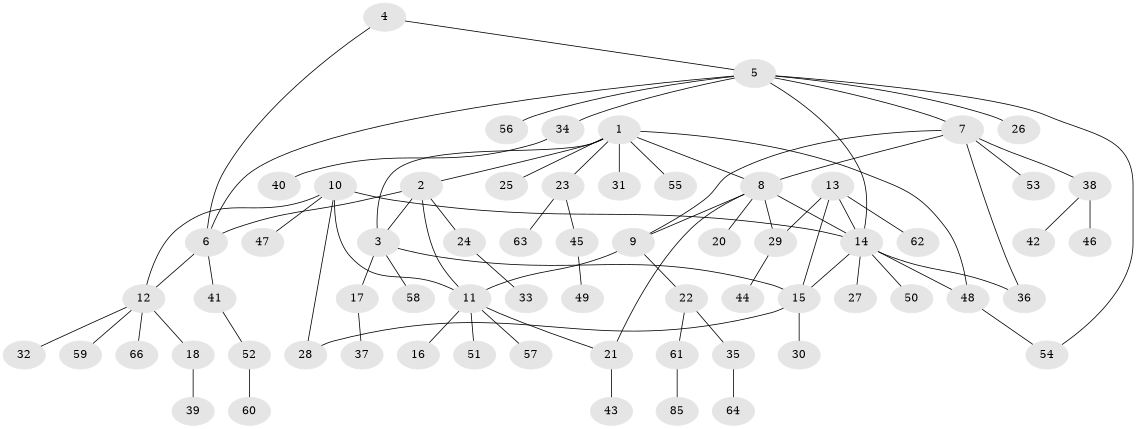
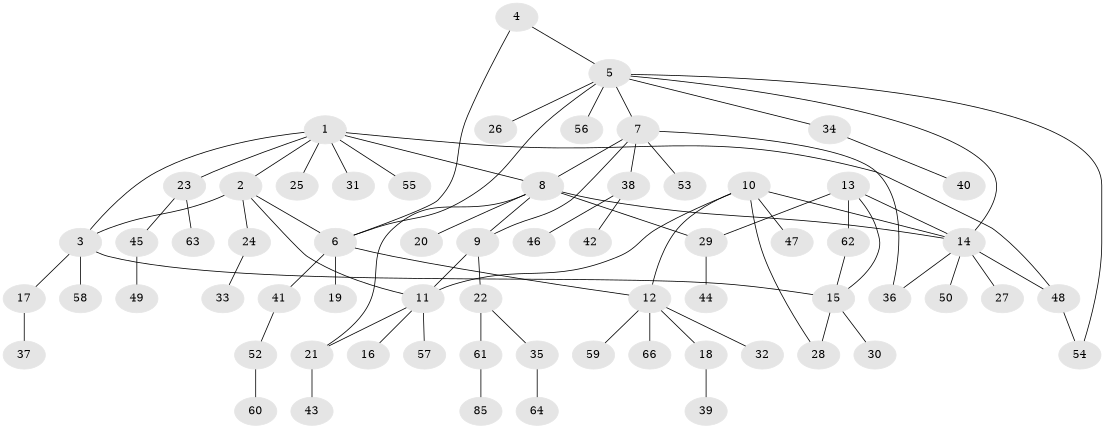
edge "14" -- "15": now "62" -- "15"
node "19": added
node "51": removed
